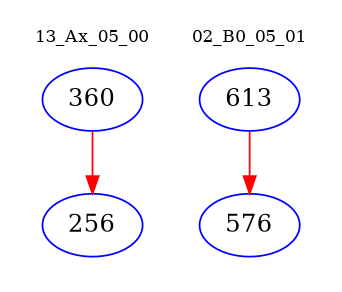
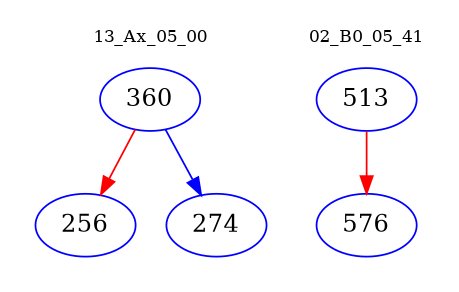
cluster "02_B0_05_01": label "02_B0_05_01" -> "02_B0_05_41"
node "613": label "613" -> "513"
node "274": added
